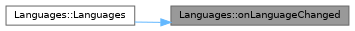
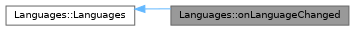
edge "Languages::Languages" -> "Languages::onLanguageChanged": reversed
